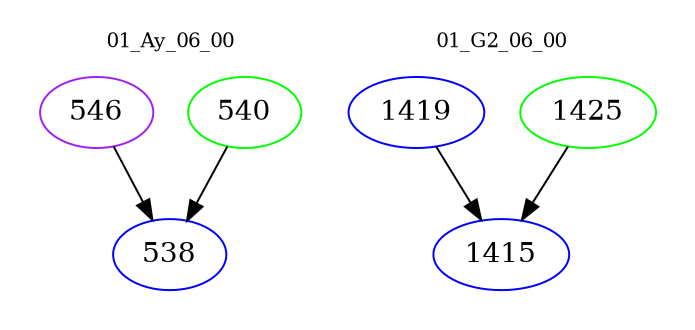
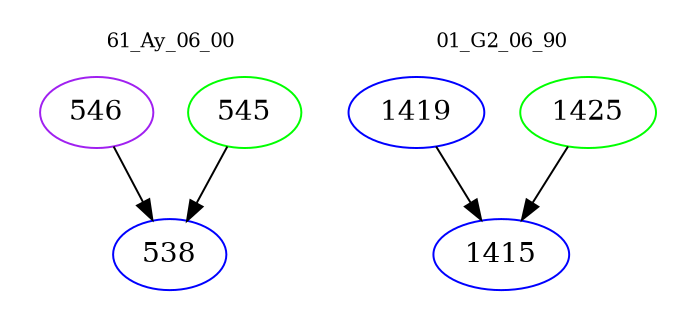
cluster "01_Ay_06_00": label "01_Ay_06_00" -> "61_Ay_06_00"
cluster "01_G2_06_00": label "01_G2_06_00" -> "01_G2_06_90"
node "540": label "540" -> "545"
